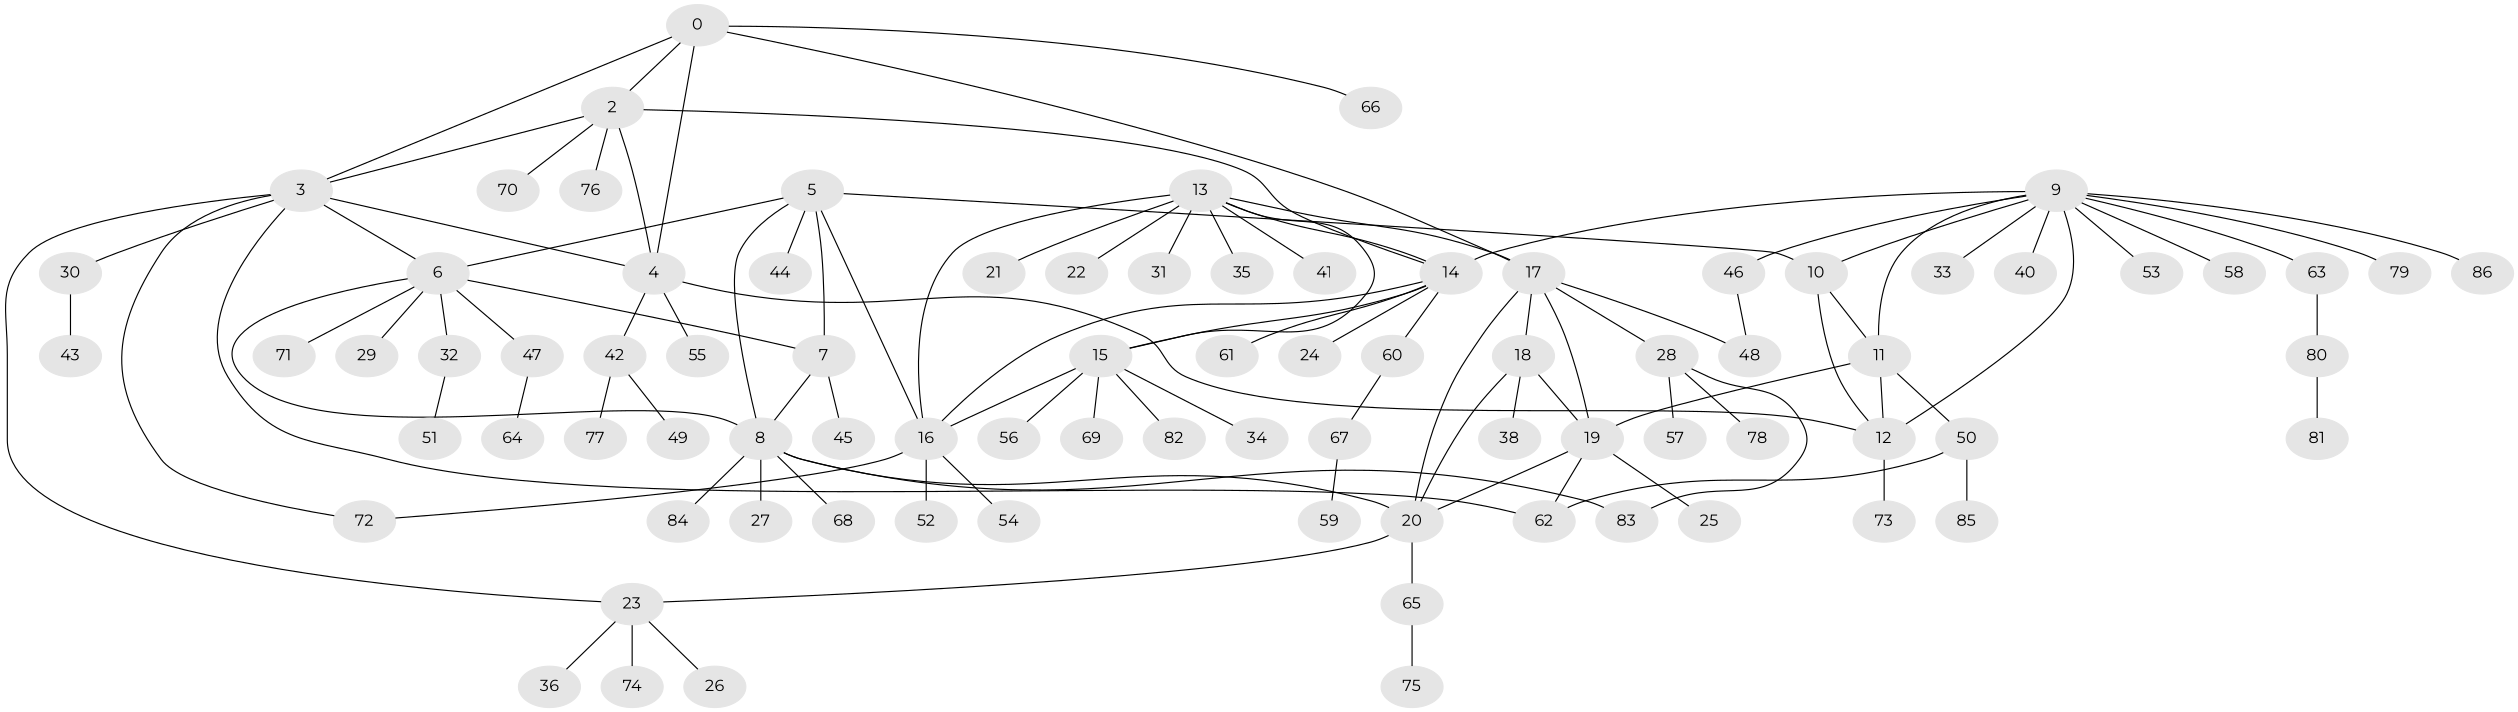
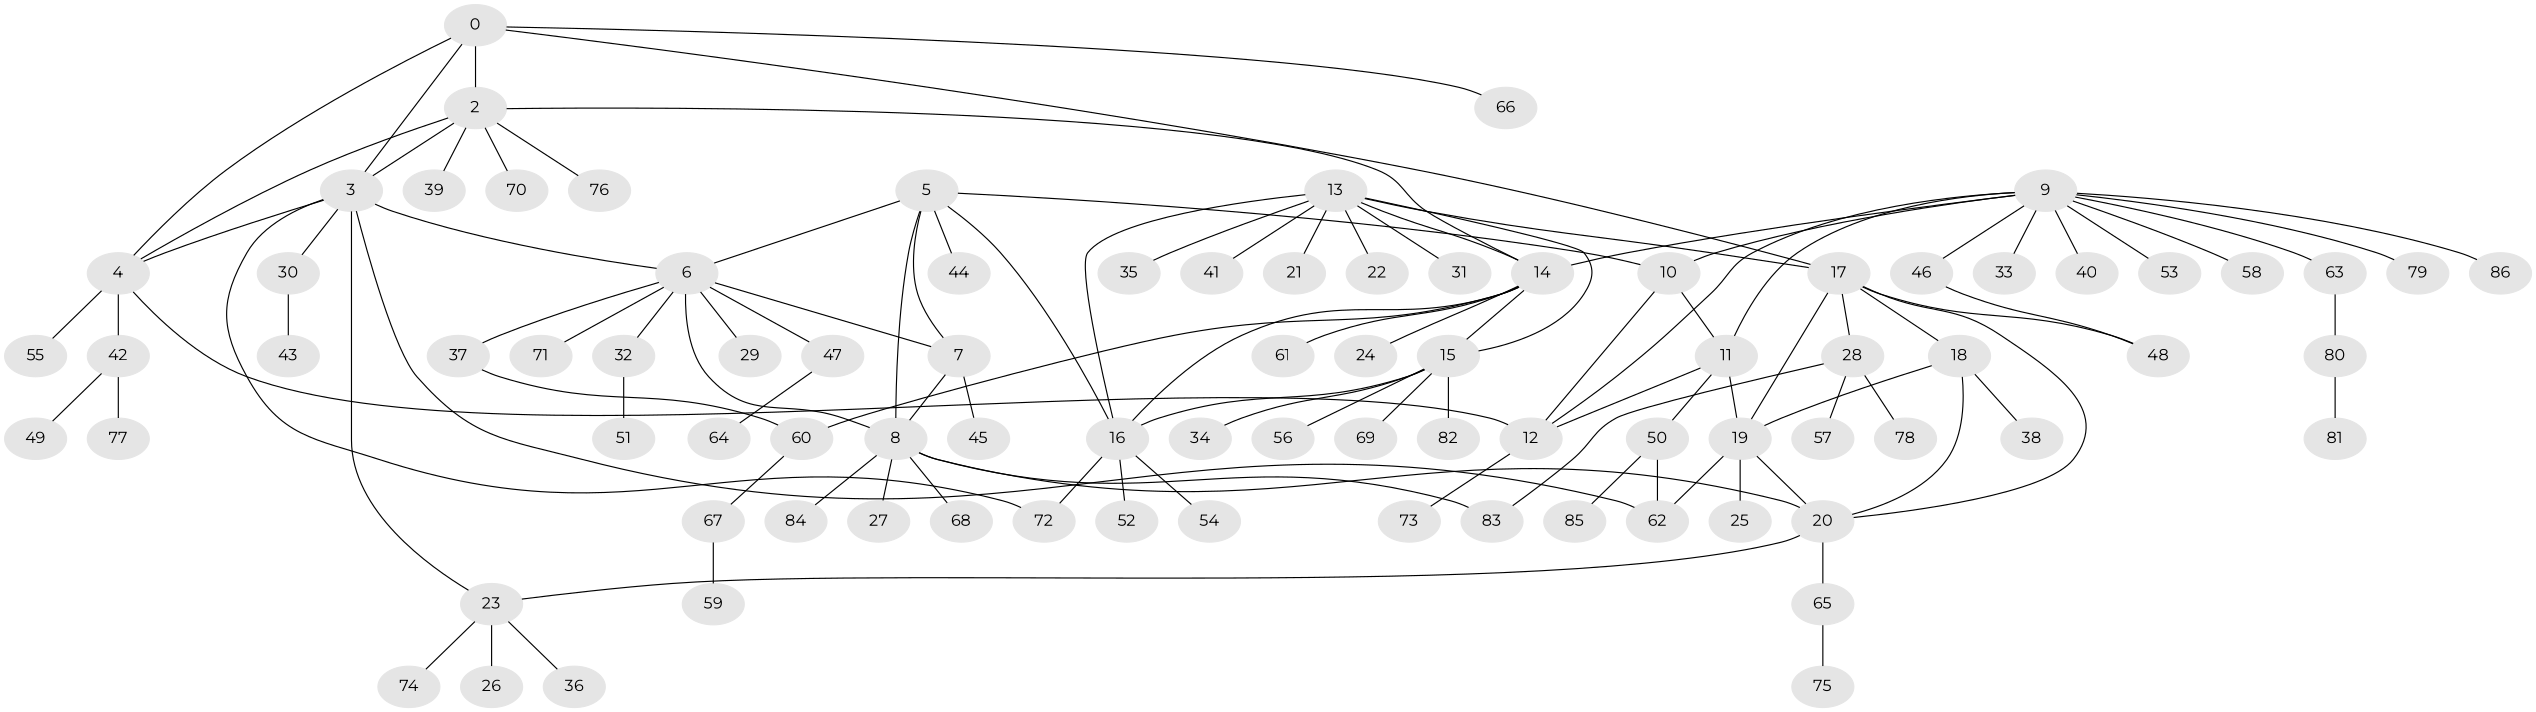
node "39": added
node "37": added
